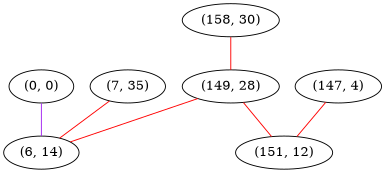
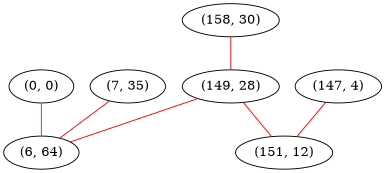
node "(6, 14)": label "(6, 14)" -> "(6, 64)"
